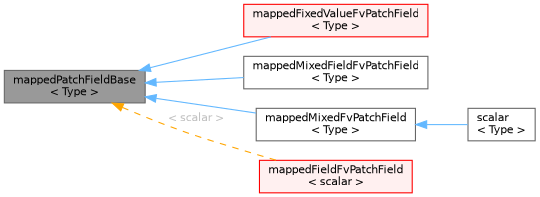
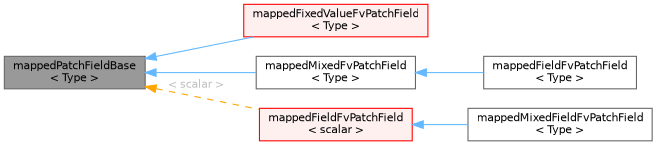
edge "mappedMixedFieldFvPatchField < Type >" -> "mappedPatchFieldBase < Type >": now "mappedMixedFieldFvPatchField < Type >" -> "mappedFieldFvPatchField < scalar >"
node "scalar < Type >": label "scalar < Type >" -> "mappedFieldFvPatchField < Type >"
